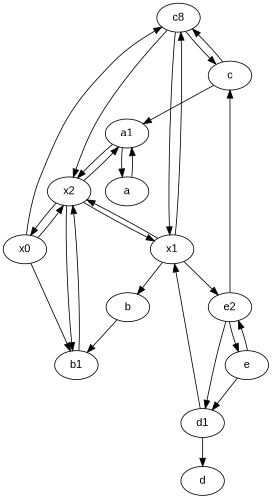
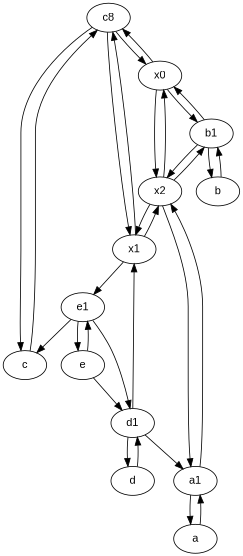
edge "c8" -> "x2": now "c8" -> "x0"
edge "c" -> "a1": now "d1" -> "a1"
edge "b1" -> "x0": added
edge "x1" -> "b": now "b1" -> "b"
node "e2": label "e2" -> "e1"
edge "d" -> "d1": added
